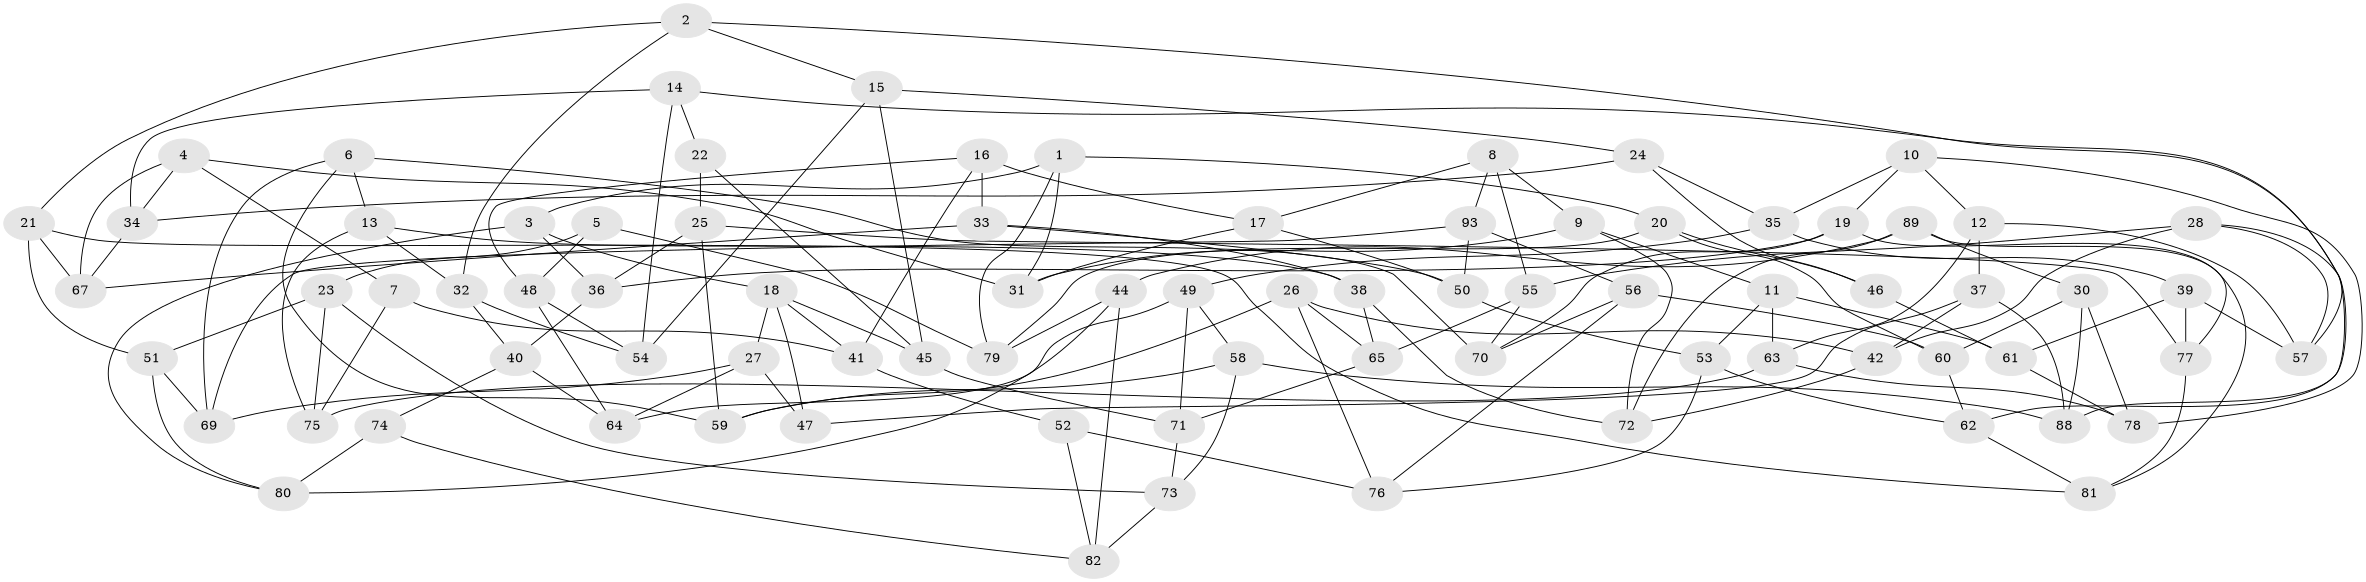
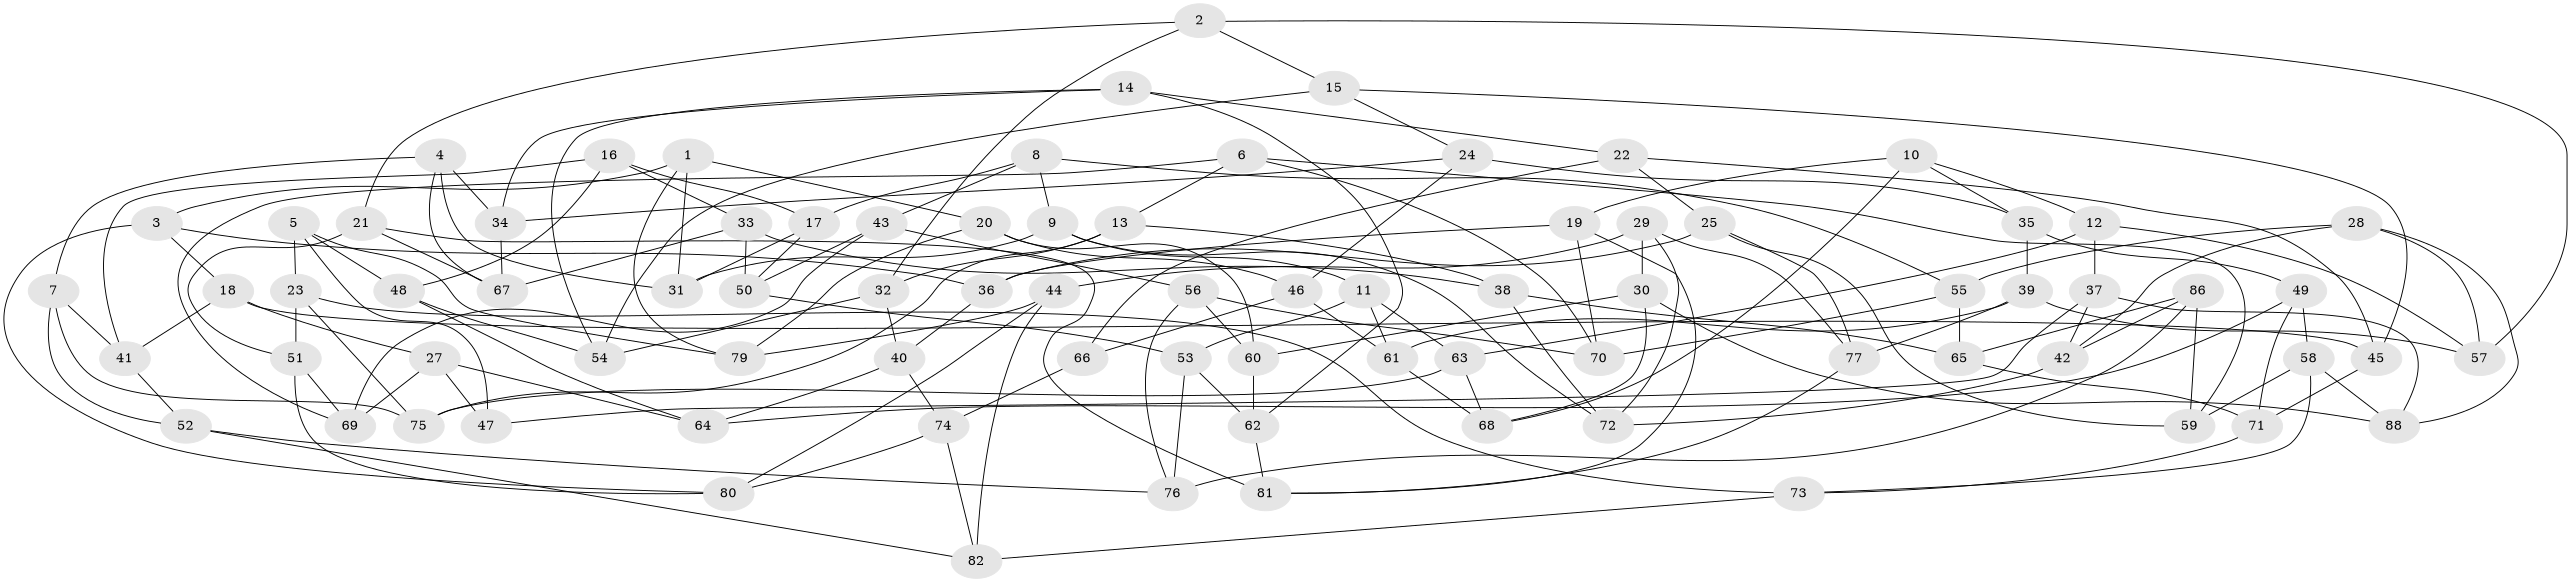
node "93": label "93" -> "43"
node "89": label "89" -> "29"
node "26": label "26" -> "86"
edge "18" -- "47": now "5" -- "47"
node "66": added
edge "7" -- "52": added
node "78": label "78" -> "68"
